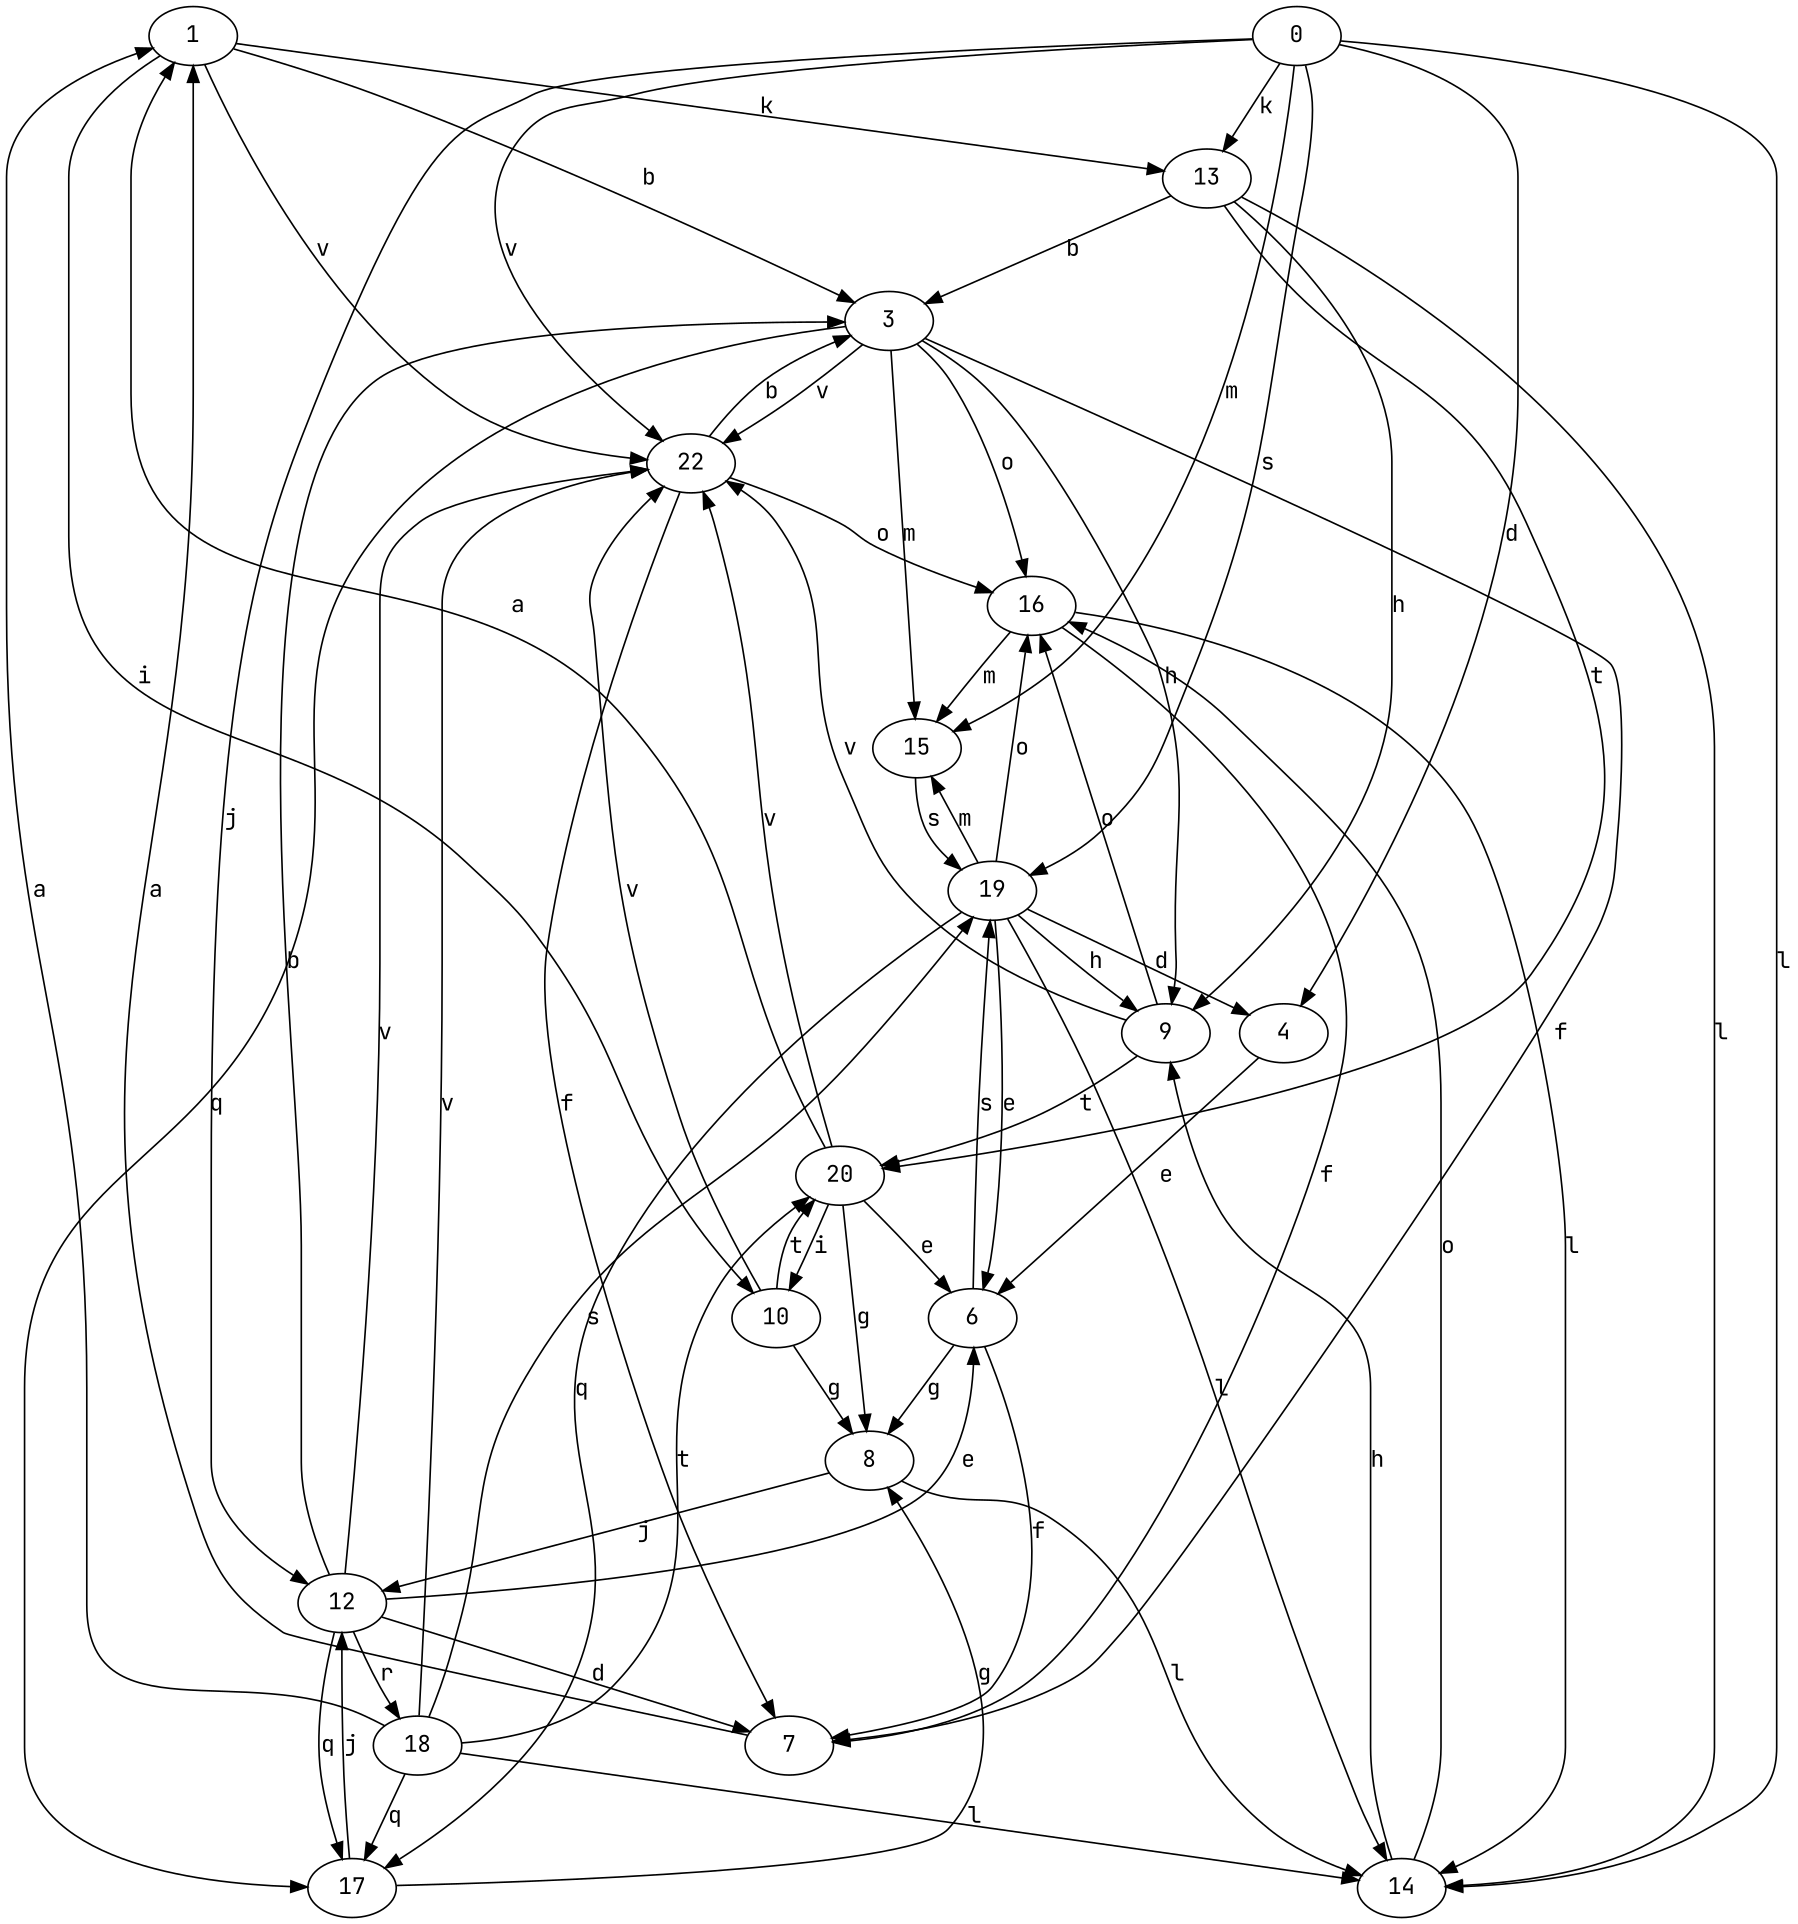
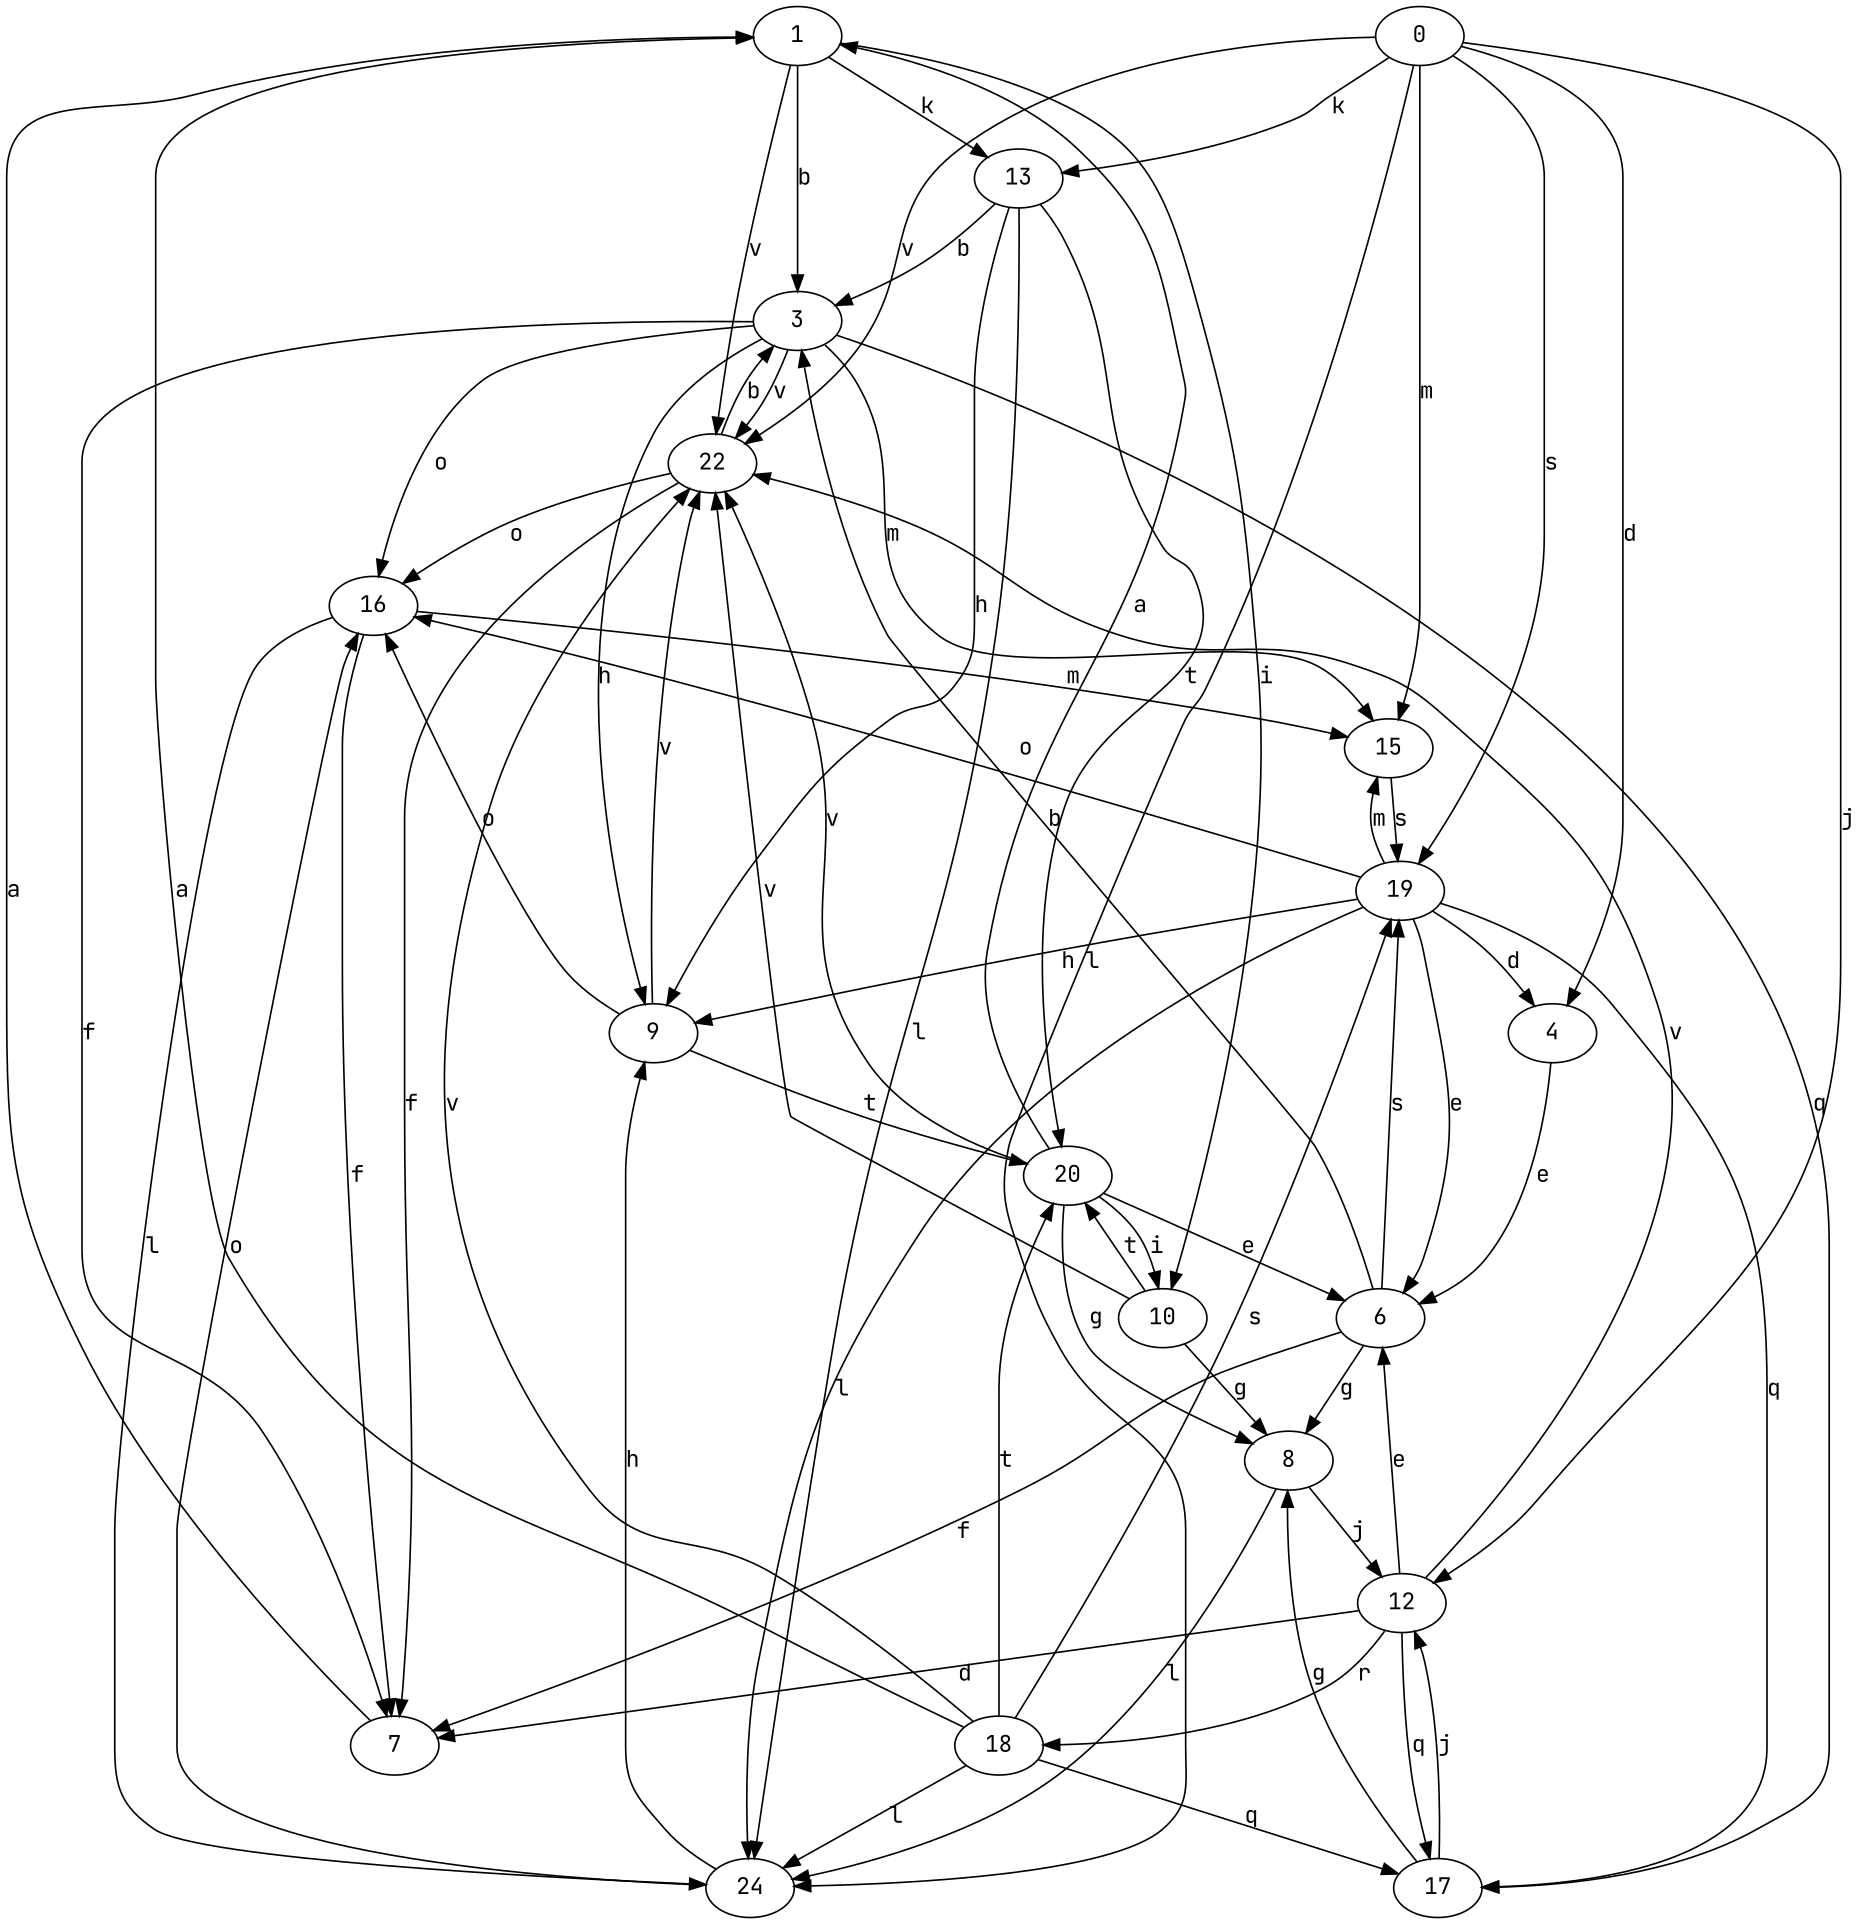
edge "12" -> "3": now "6" -> "3"
node "14": label "14" -> "24"
